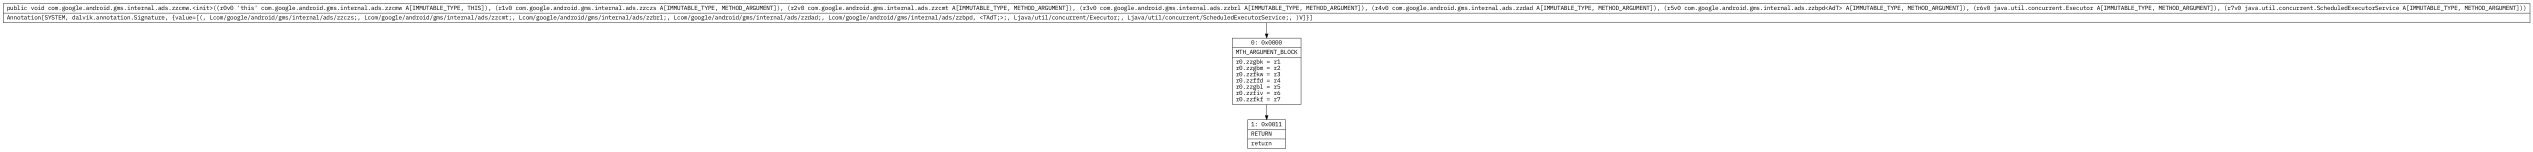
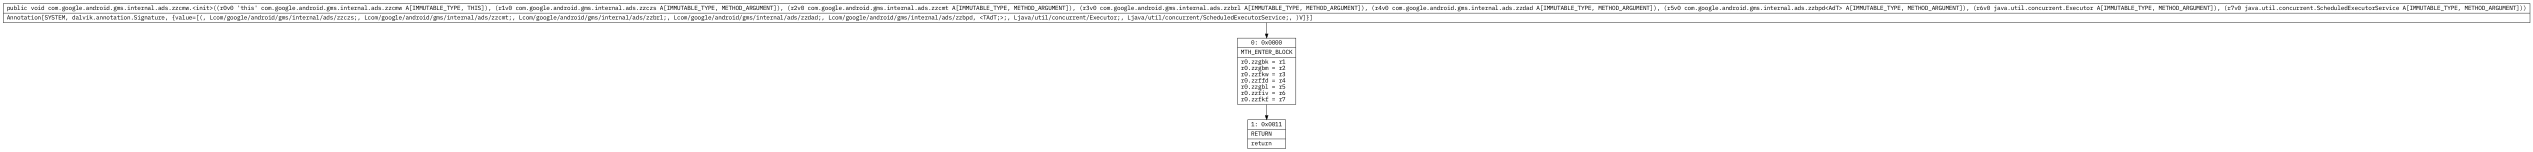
node "0: 0x0000": text "MTH_ARGUMENT_BLOCK" -> "MTH_ENTER_BLOCK"
